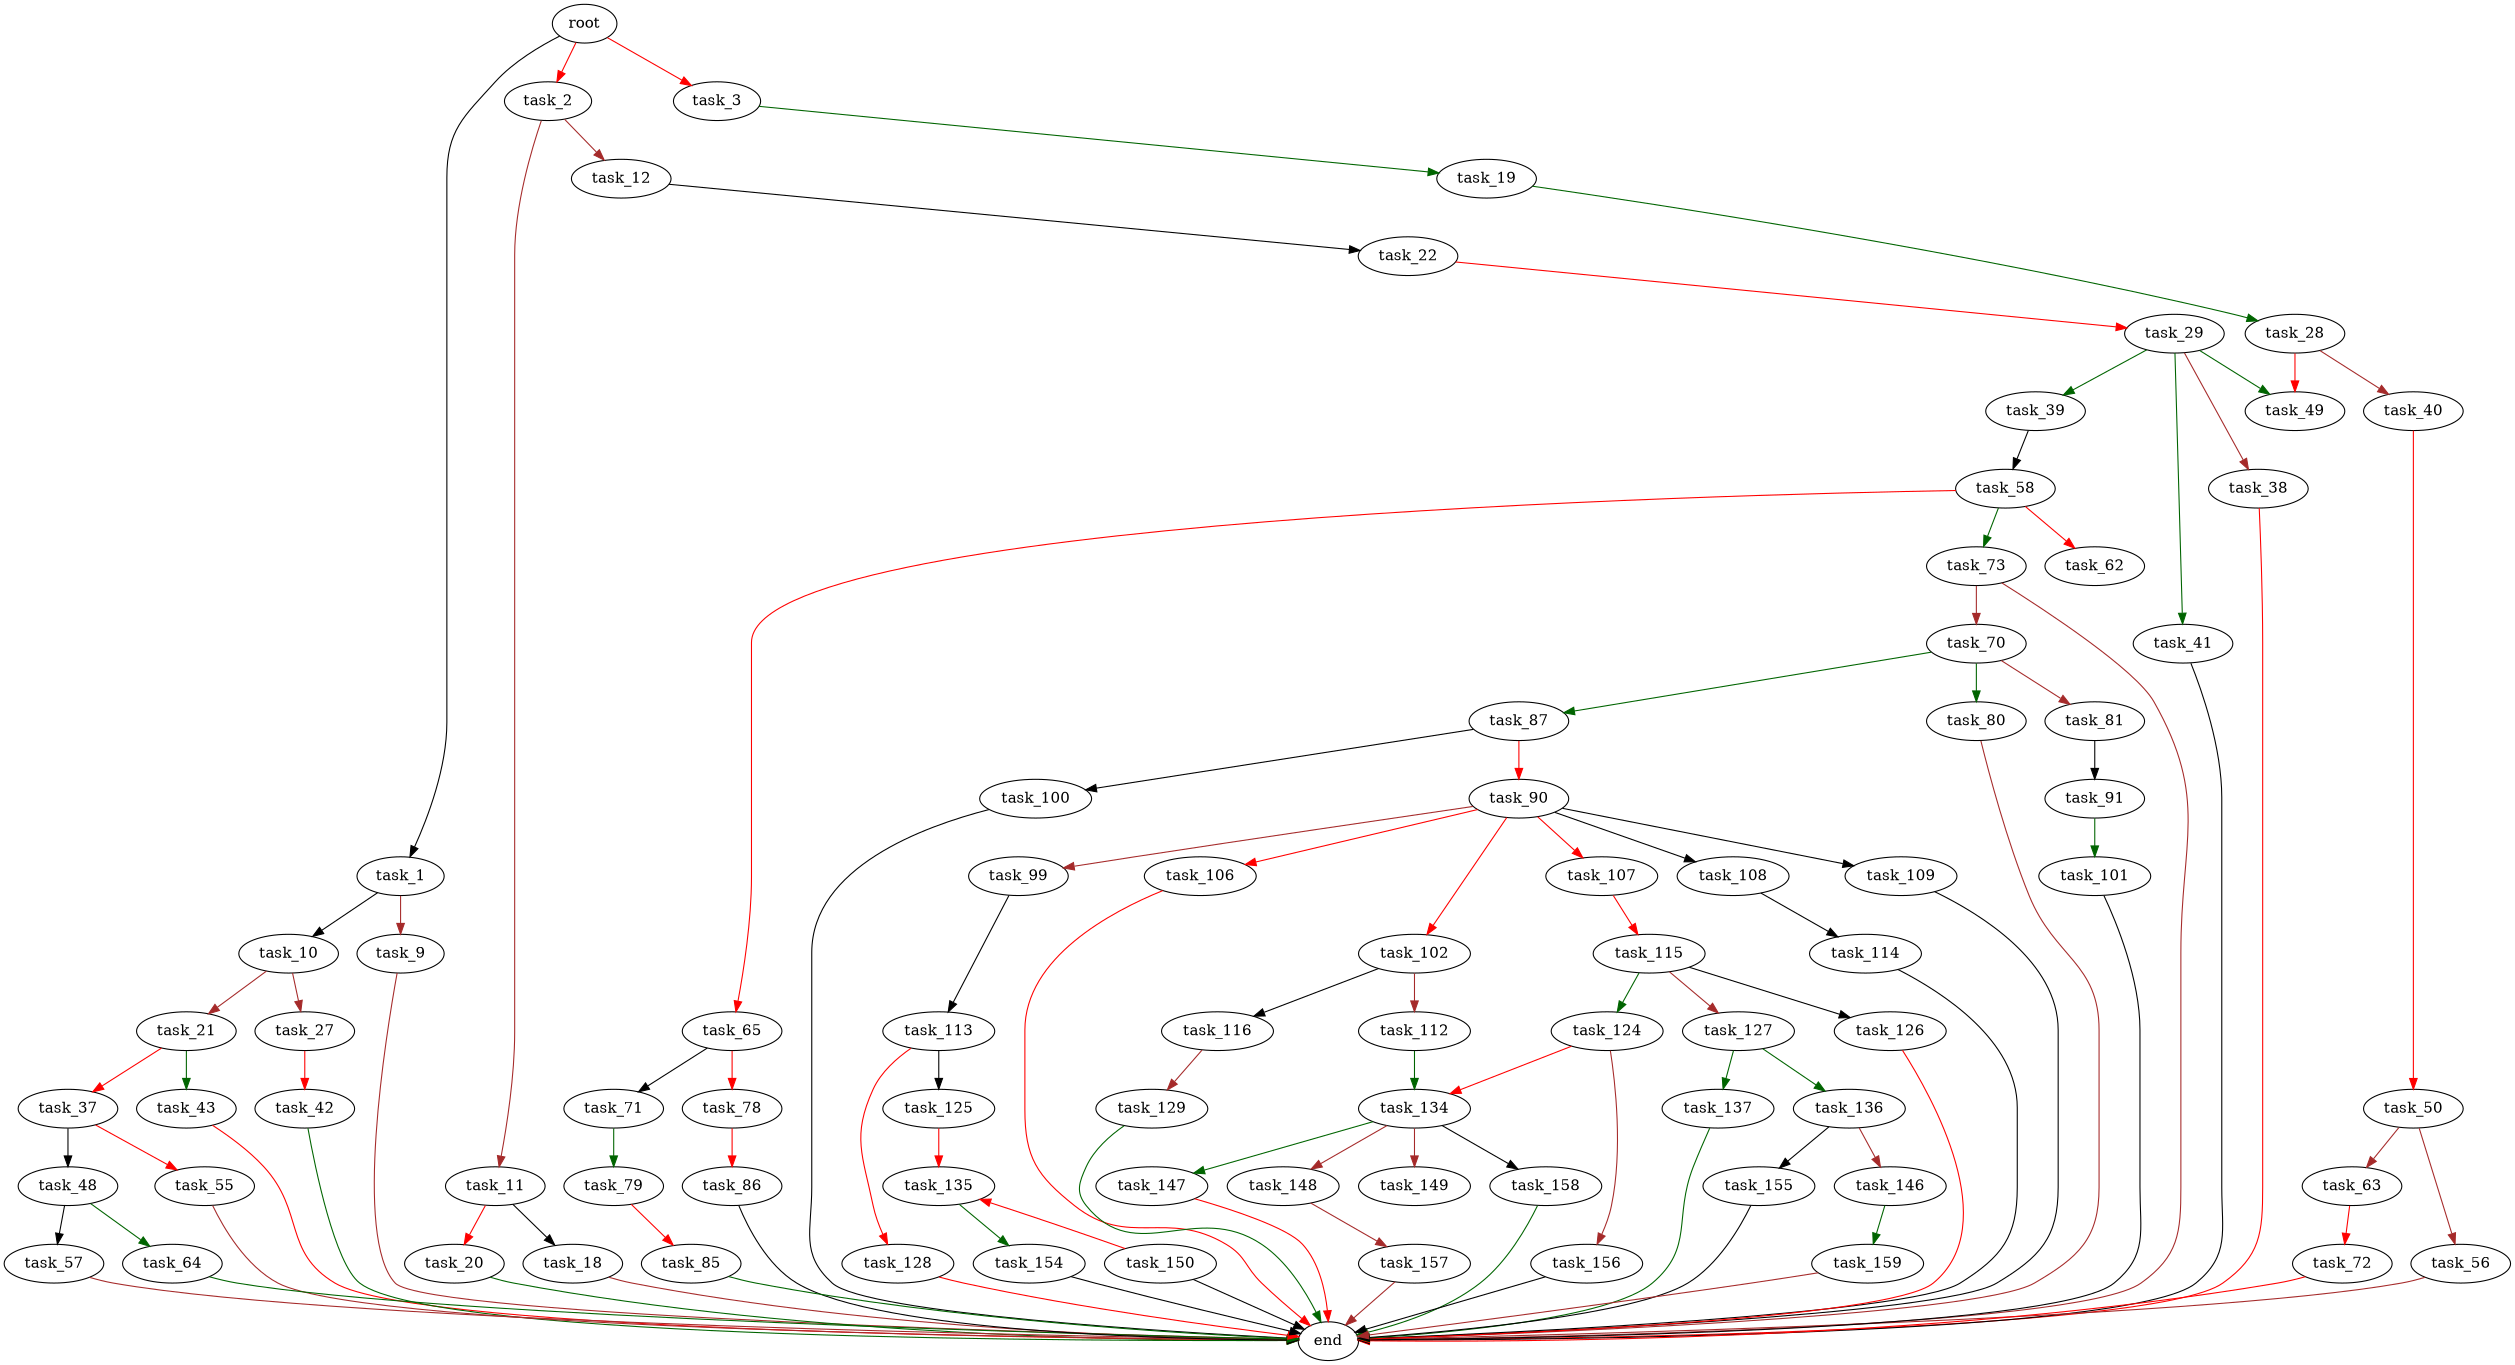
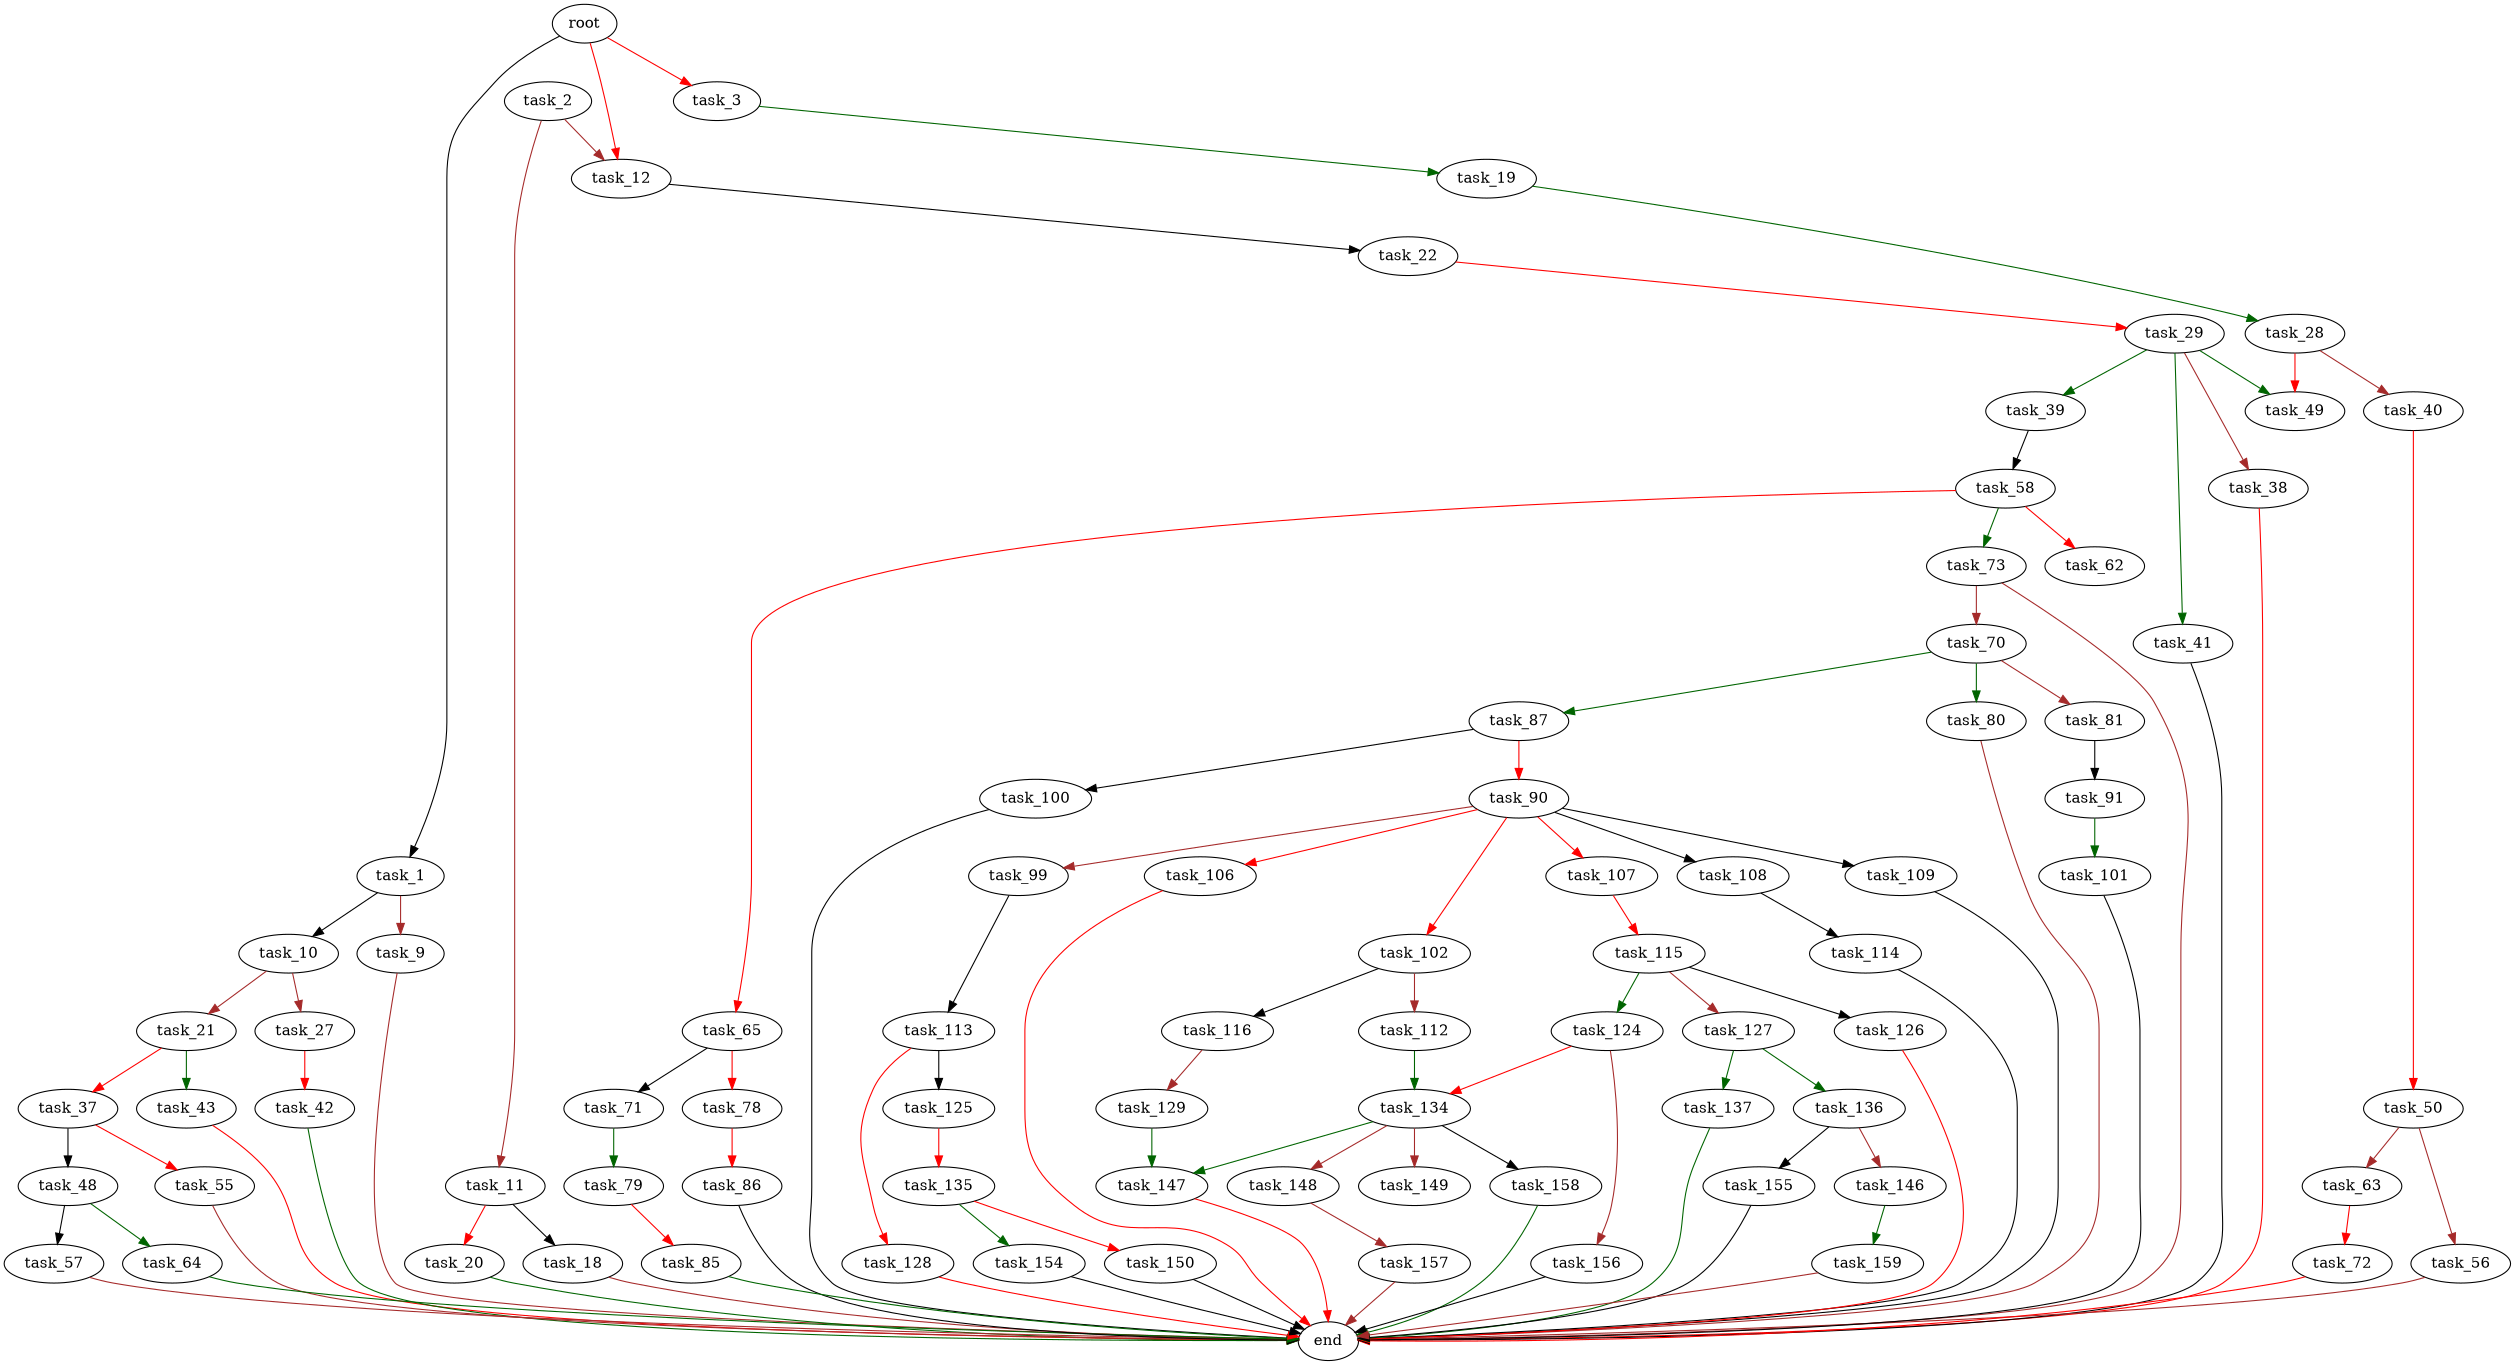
edge "root" -> "task_2": now "root" -> "task_12"
edge "task_150" -> "task_135": reversed
edge "task_129" -> "end": now "task_129" -> "task_147"
